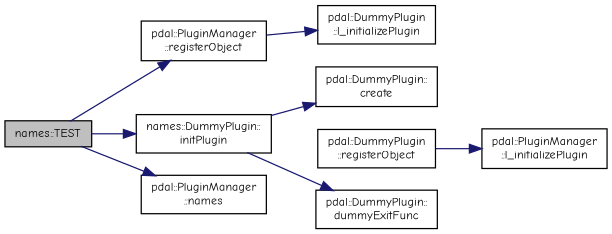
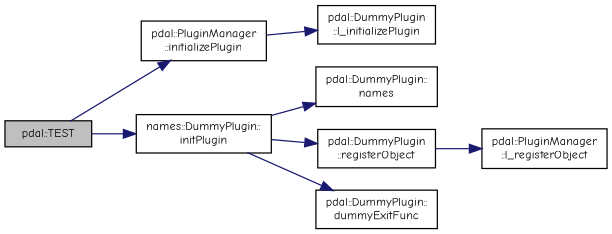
node "pdal::PluginManager ::registerObject": label "pdal::PluginManager ::registerObject" -> "pdal::PluginManager ::initializePlugin"
node "pdal::DummyPlugin:: create": label "pdal::DummyPlugin:: create" -> "pdal::DummyPlugin:: names"
node "names::TEST": label "names::TEST" -> "pdal::TEST"
edge "names::DummyPlugin:: initPlugin" -> "pdal::DummyPlugin ::registerObject": added
node "pdal::PluginManager ::l_initializePlugin": label "pdal::PluginManager ::l_initializePlugin" -> "pdal::PluginManager ::l_registerObject"
node "pdal::PluginManager ::names": removed
